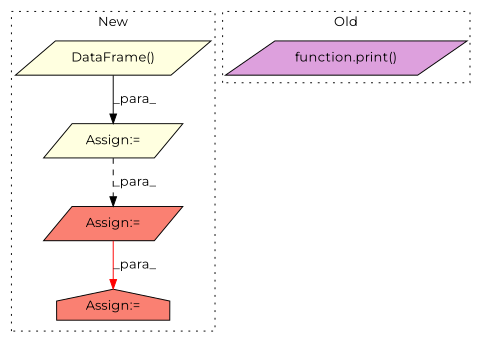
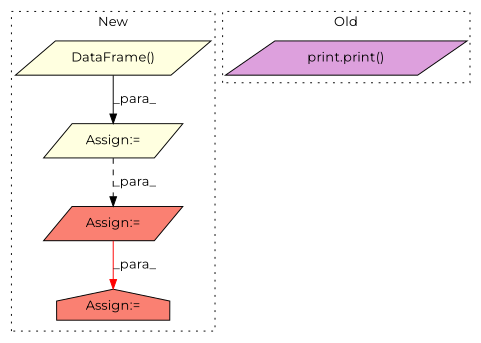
node "function.print()": label "function.print()" -> "print.print()"
